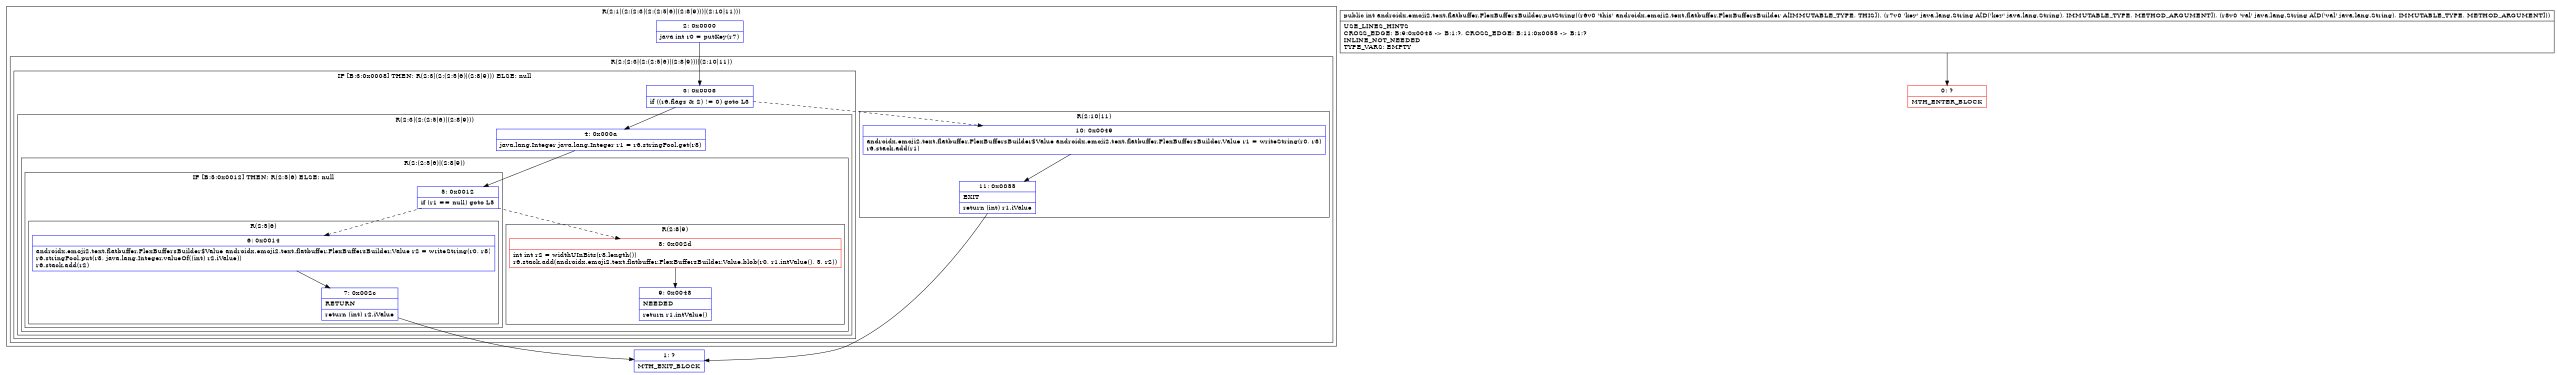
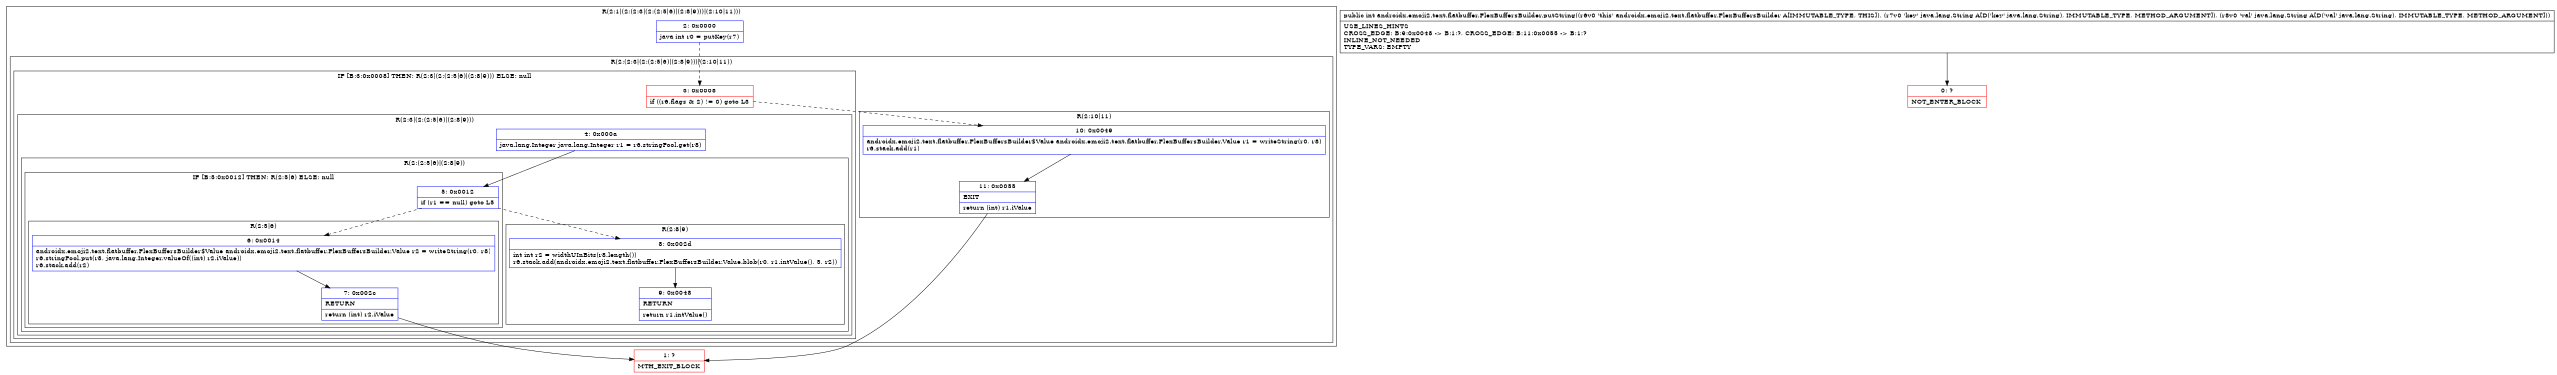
edge "2: 0x0000" -> "3: 0x0008": style solid -> dashed
node "3: 0x0008": color blue -> red
node "0: ?": text "MTH_ENTER_BLOCK" -> "NOT_ENTER_BLOCK"
edge "3: 0x0008" -> "4: 0x000a": removed
node "8: 0x002d": color red -> blue
node "9: 0x0048": text "NEEDED" -> "RETURN"
node "1: ?": color blue -> red
